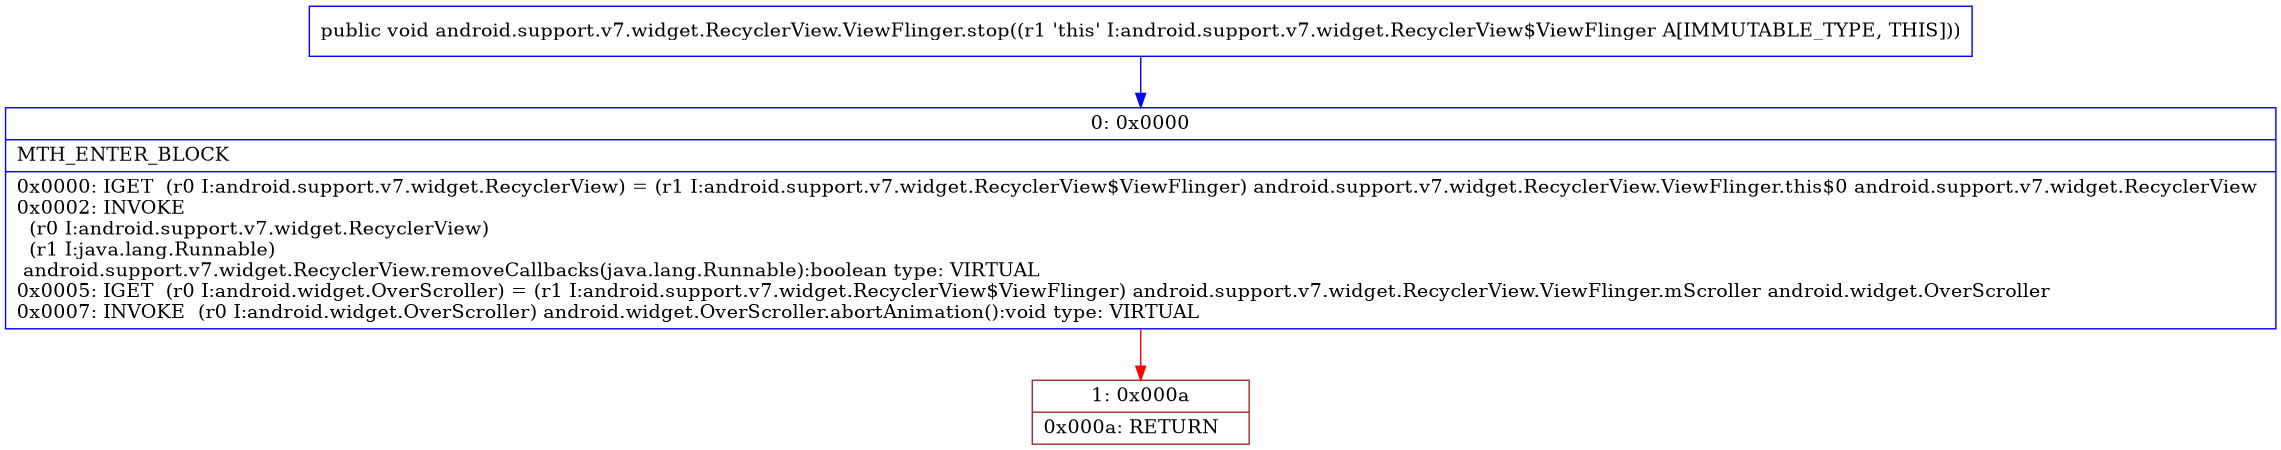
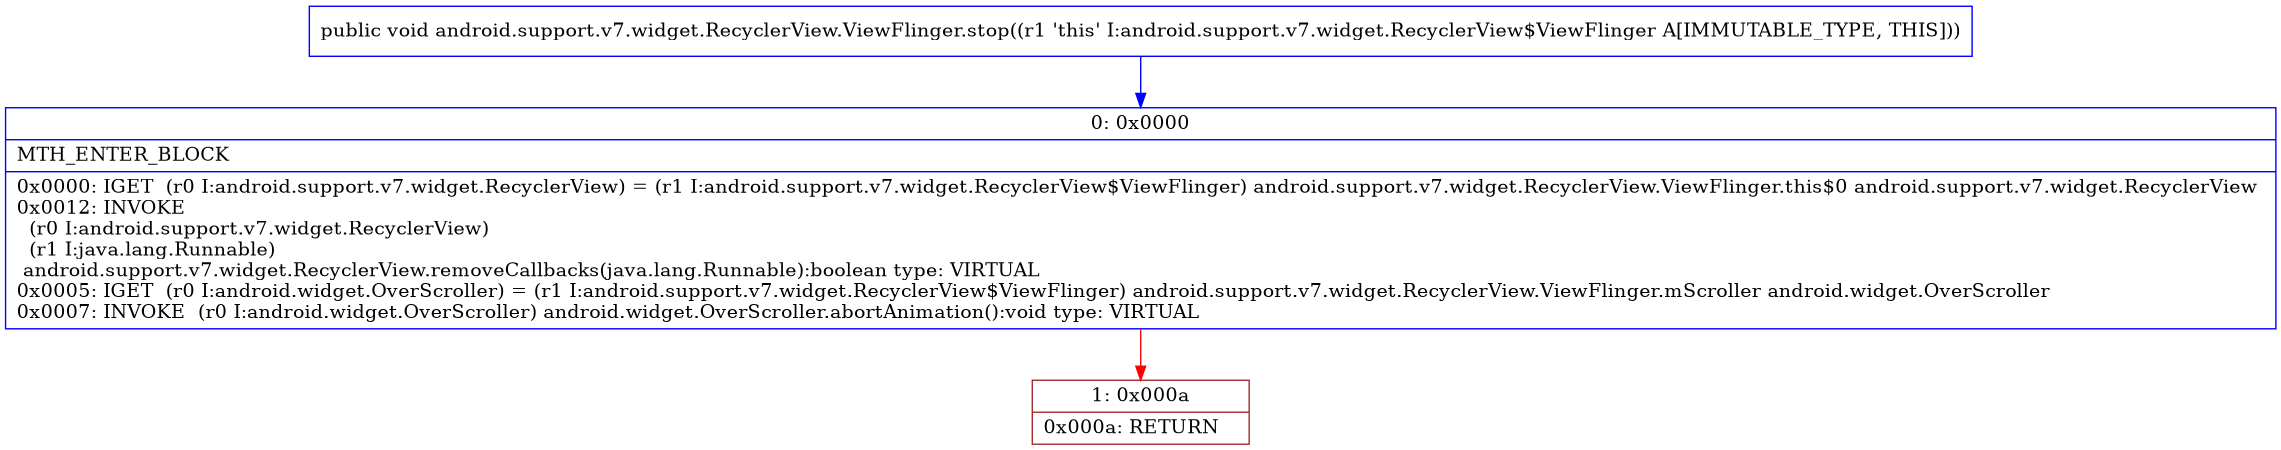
node "0: 0x0000": text "0x0002: INVOKE" -> "0x0012: INVOKE"
